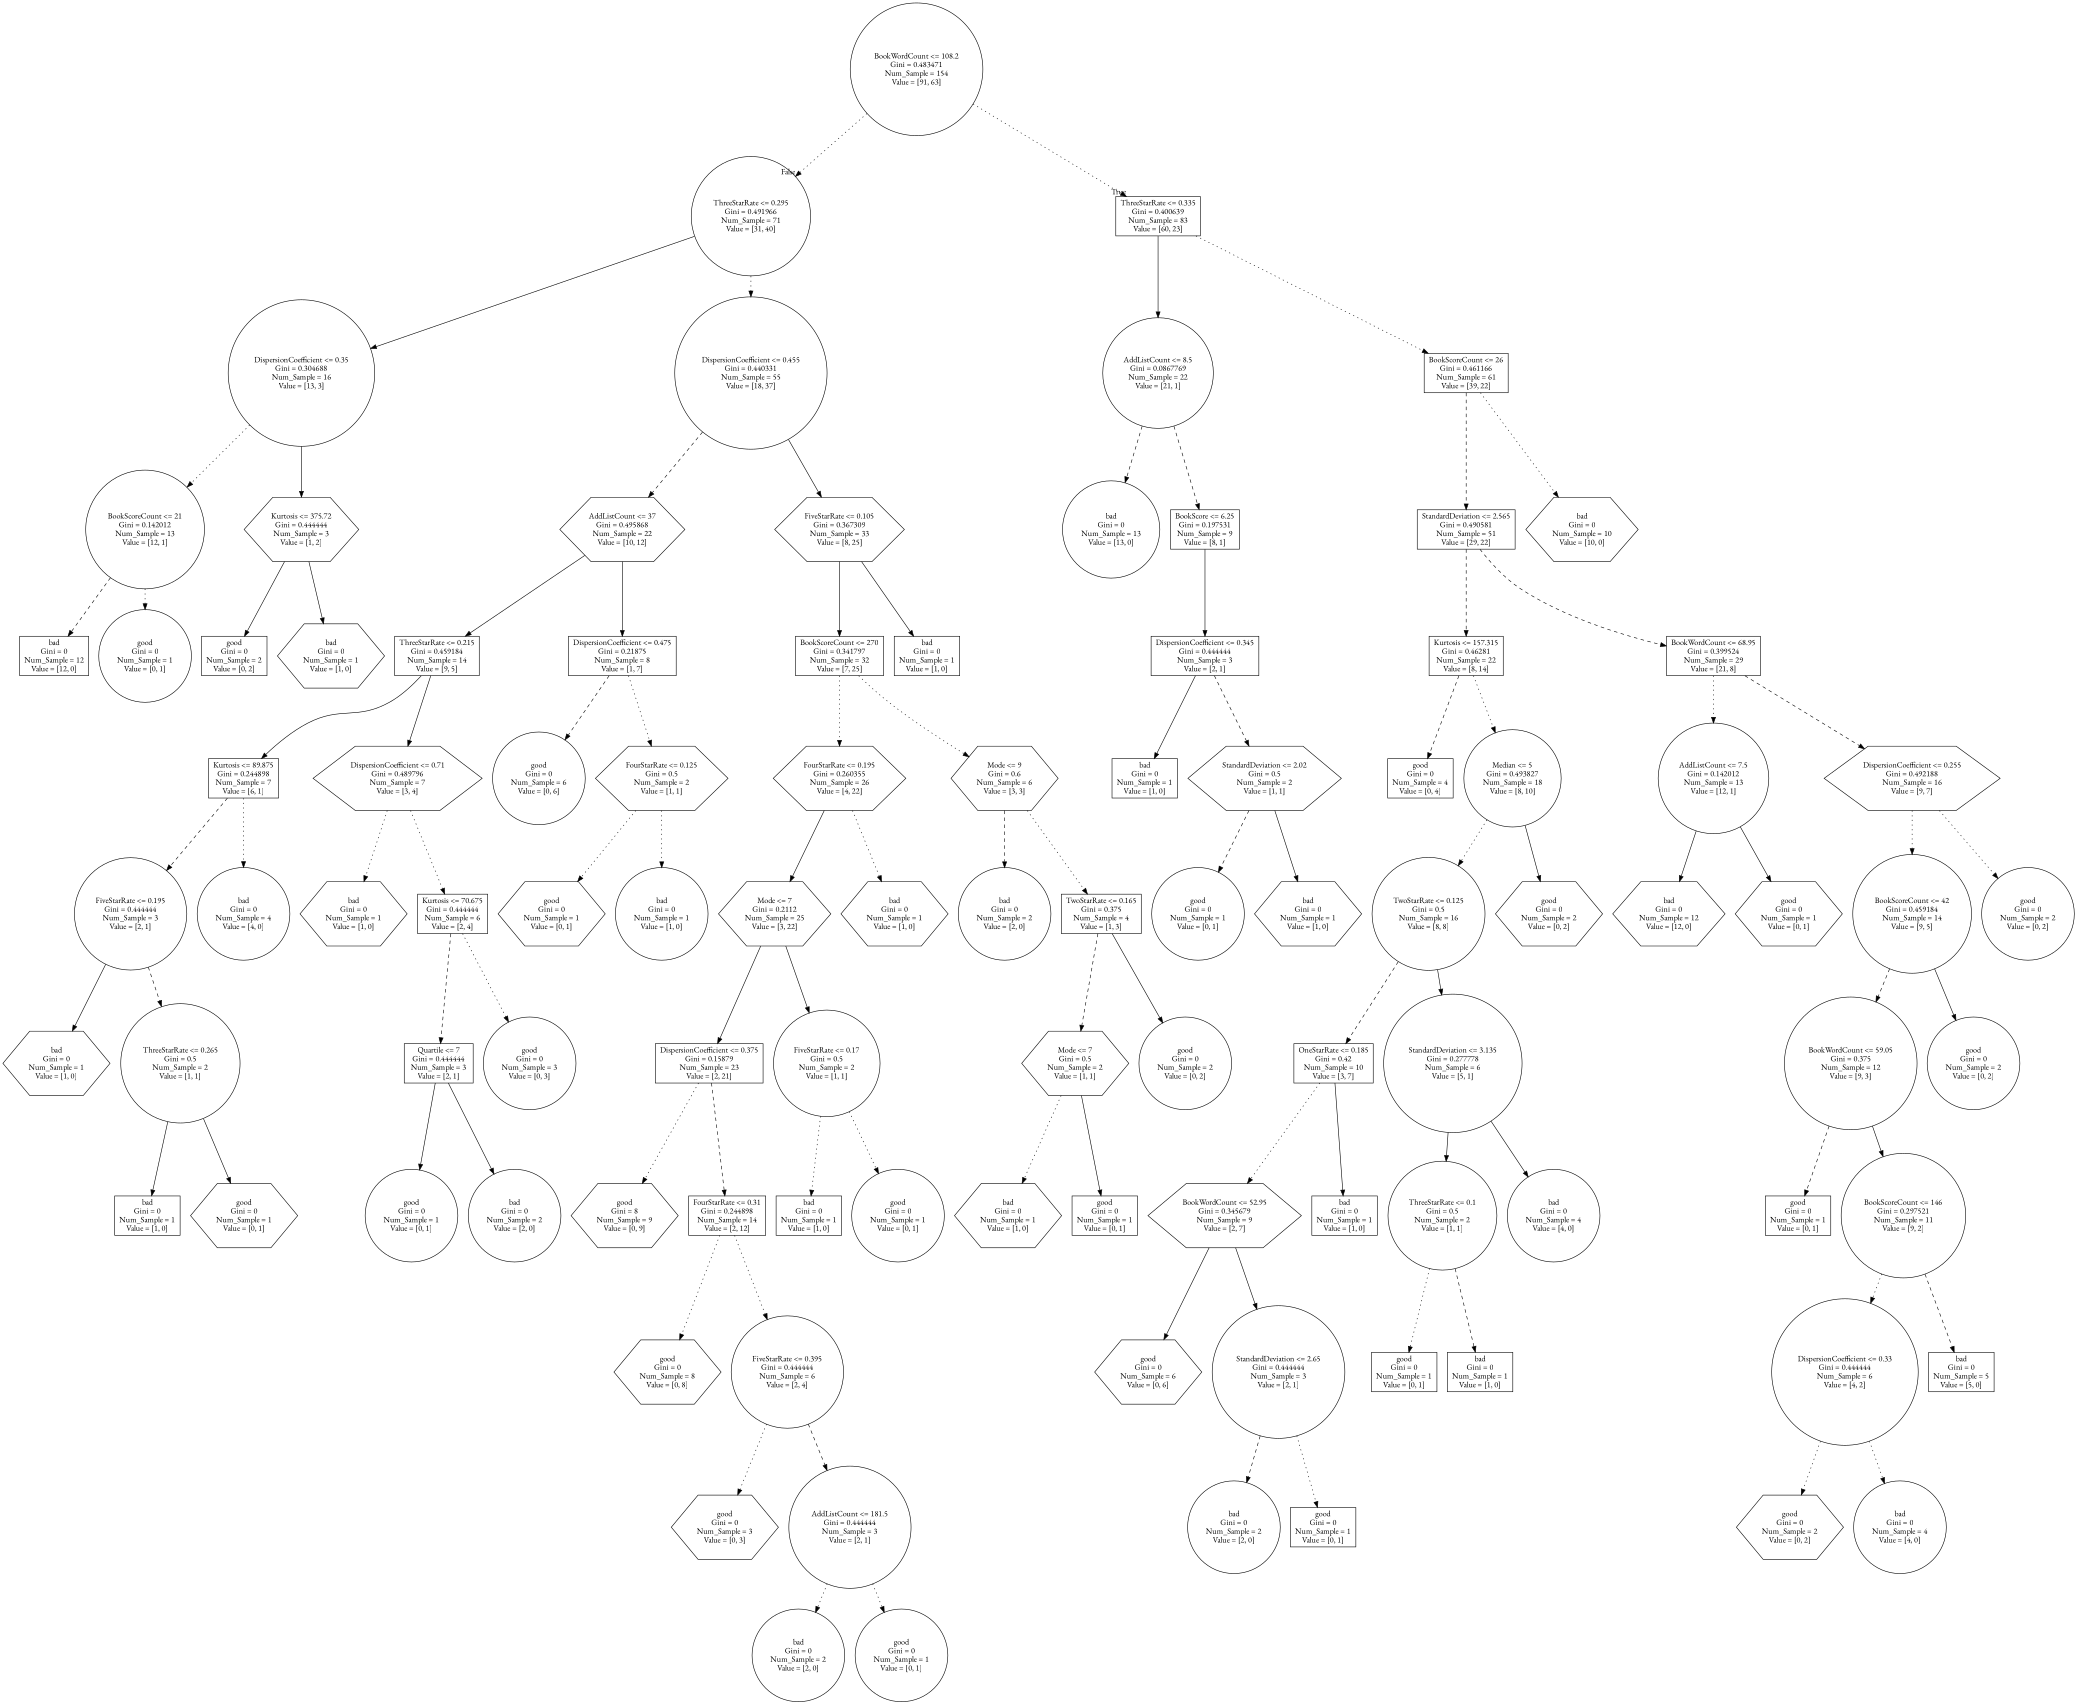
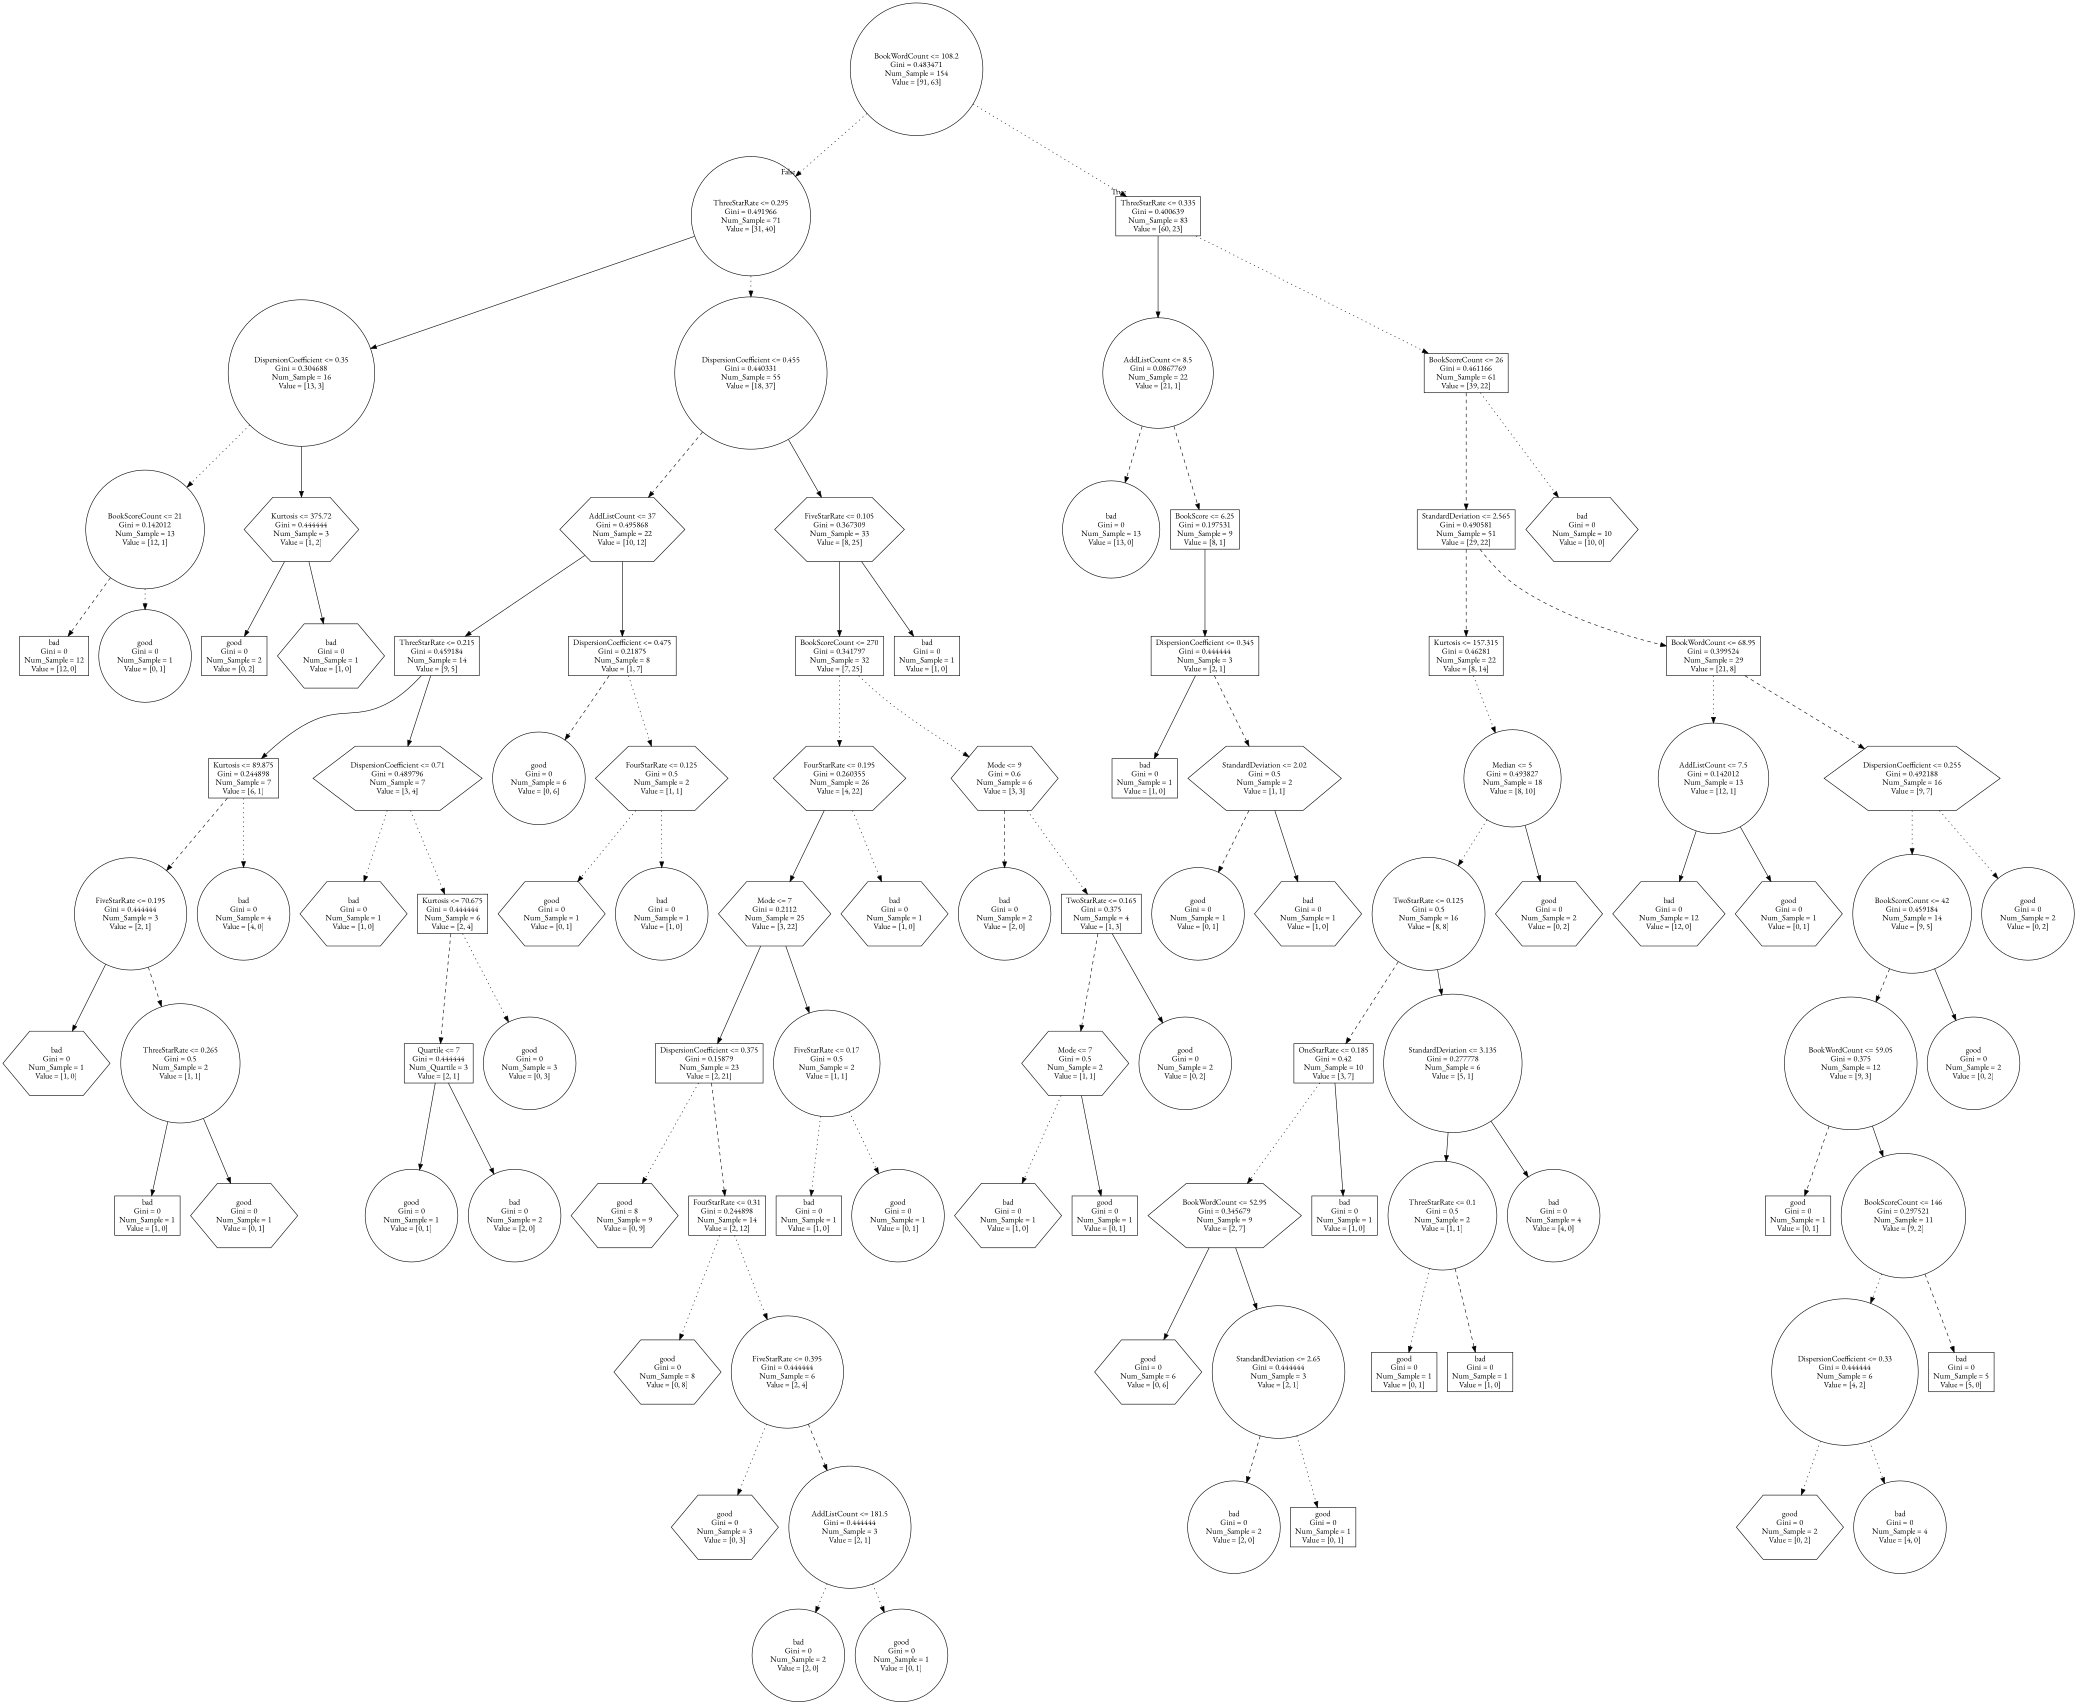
node "good Gini = 0 Num_Sample = 4 Value = [0, 4]": removed
node "Quartile <= 7 Gini = 0.444444 Num_Sample = 3 Value = [2, 1]": label "Quartile <= 7 Gini = 0.444444 Num_Sample = 3 Value = [2, 1]" -> "Quartile <= 7 Gini = 0.444444 Num_Quartile = 3 Value = [2, 1]"
